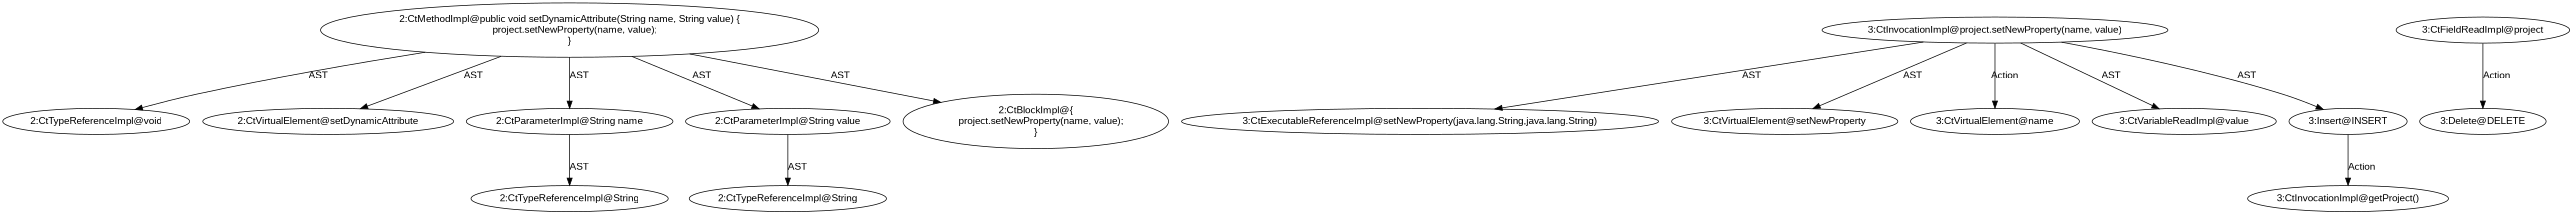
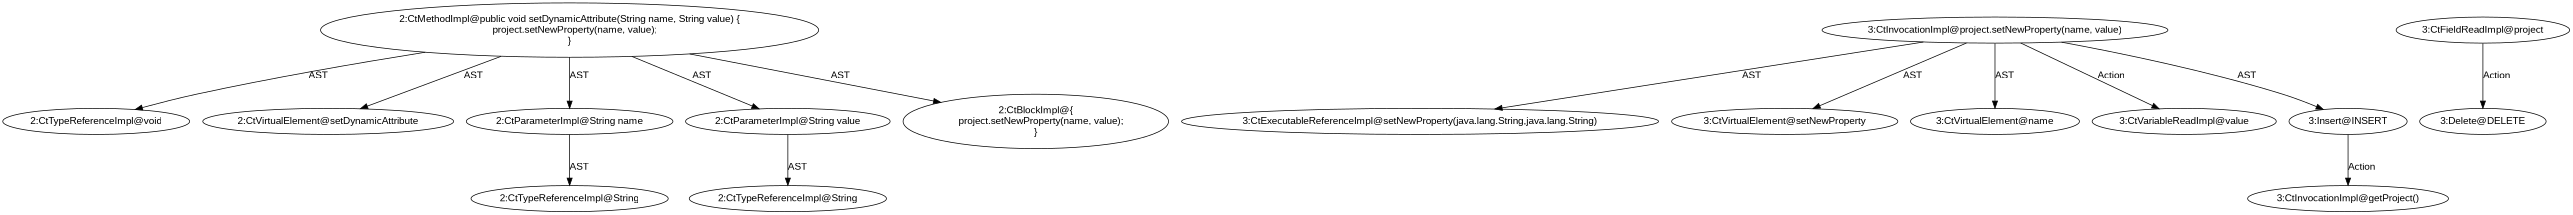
edge "3:CtInvocationImpl@project.setNewProperty(name, value)" -> "3:CtVirtualElement@name": label "Action" -> "AST"
edge "3:CtInvocationImpl@project.setNewProperty(name, value)" -> "3:CtVariableReadImpl@value": label "AST" -> "Action"
